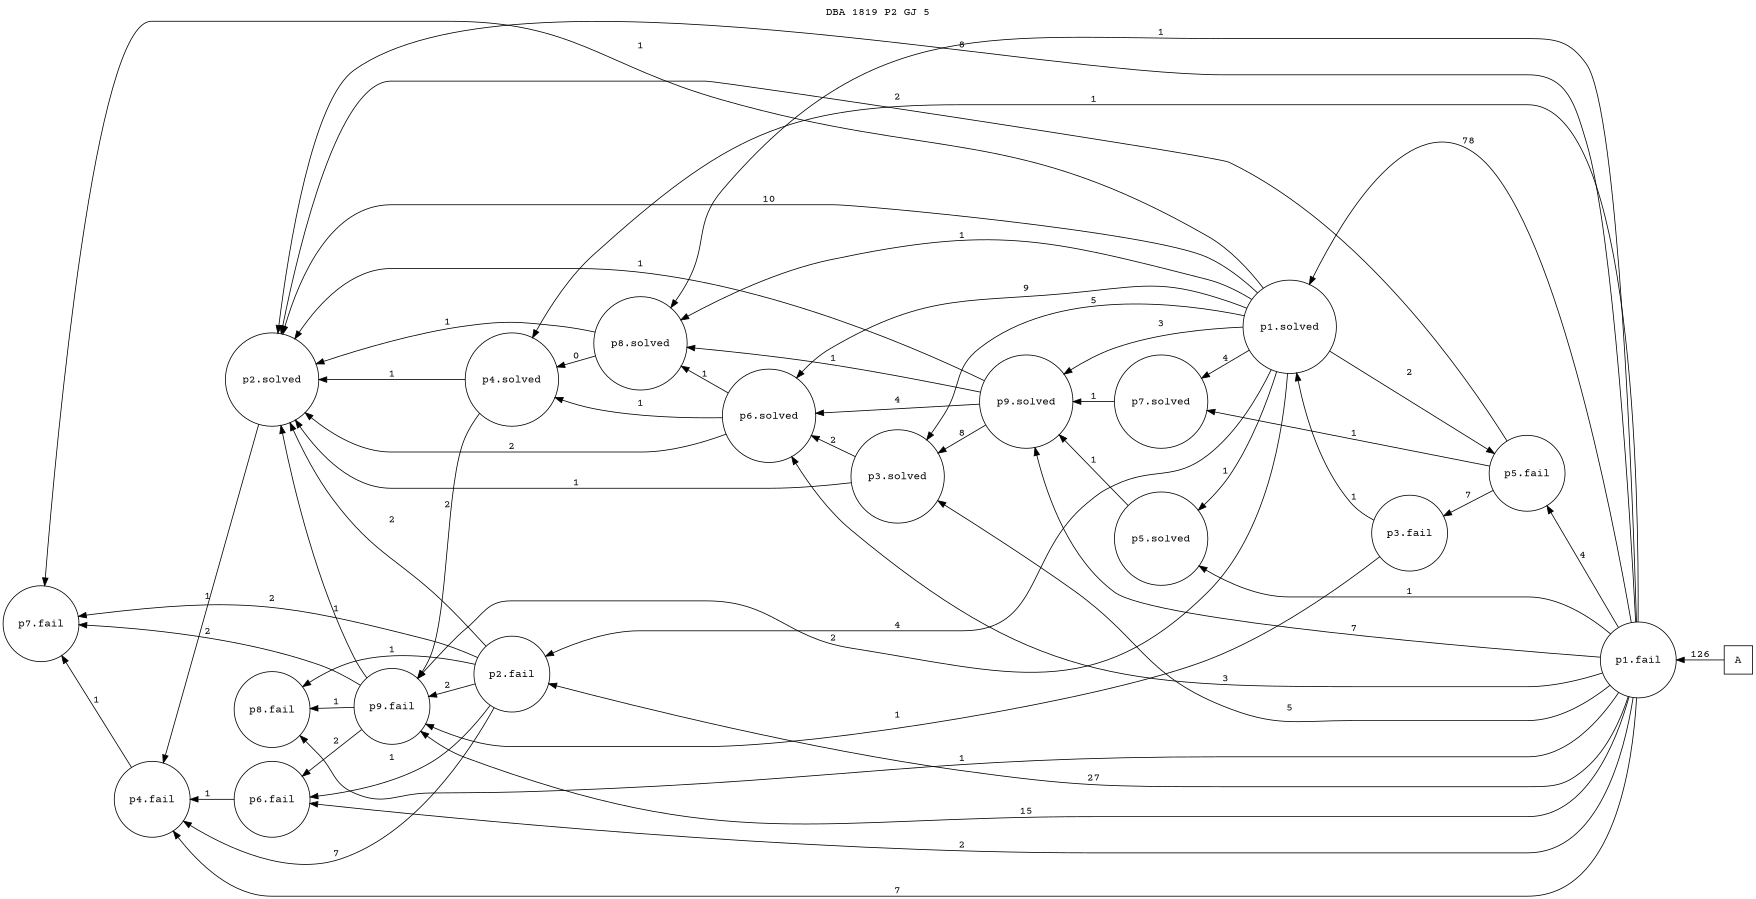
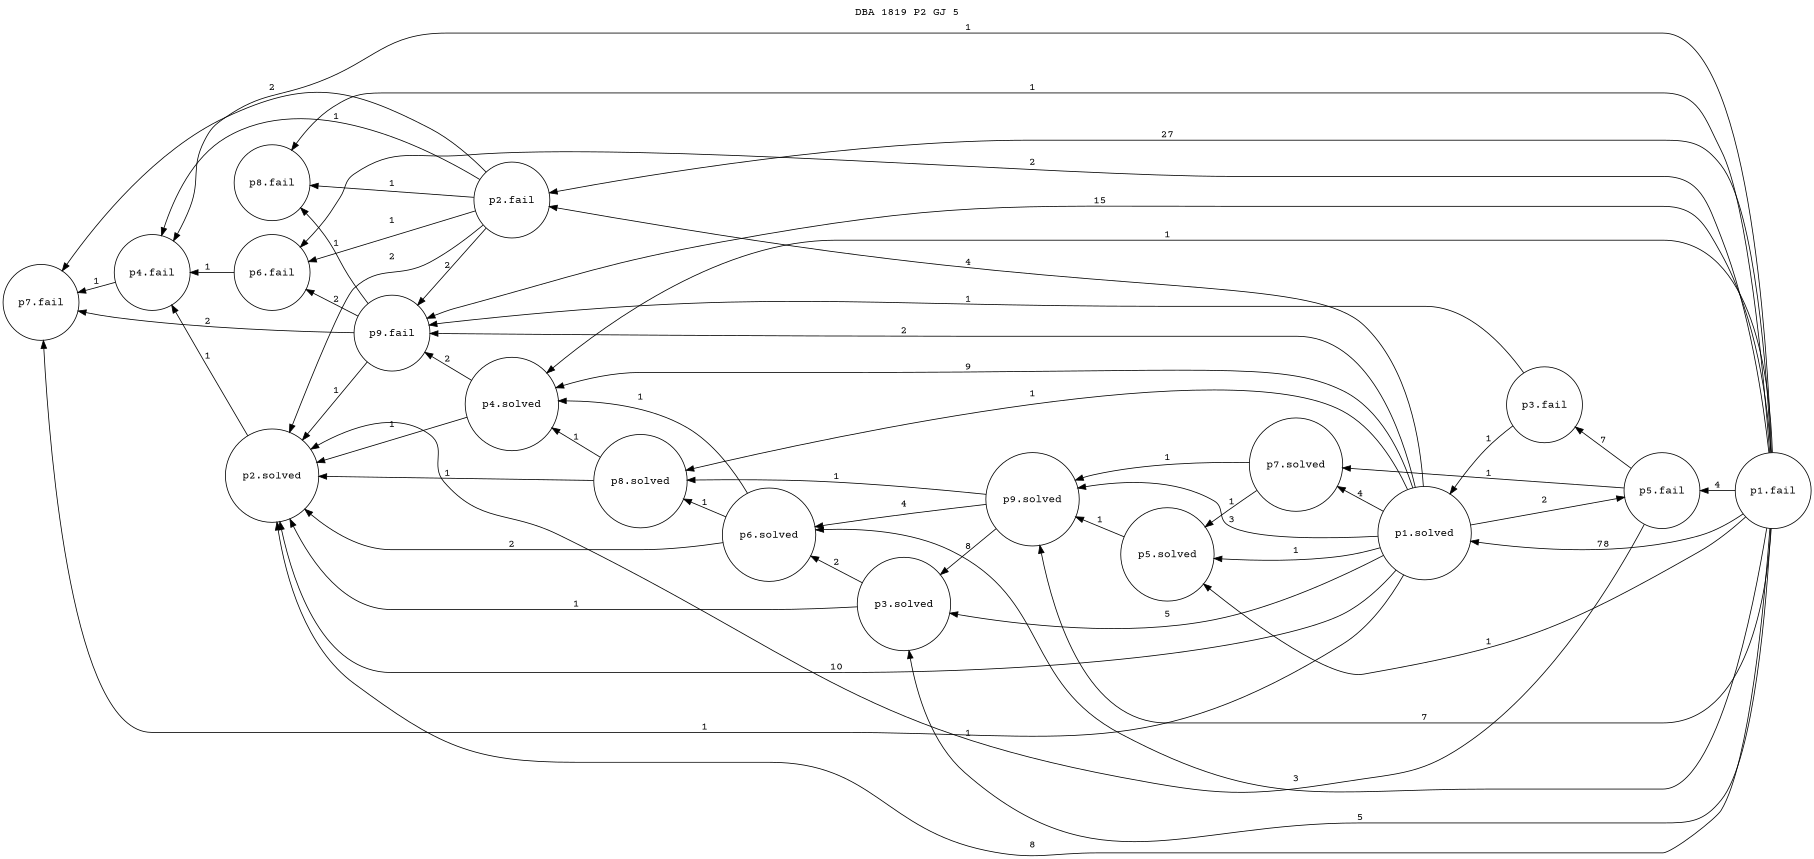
edge "p1.fail" -> "p8.solved": removed, label "1"
edge "p5.fail" -> "p2.solved": label "2" -> "1"
edge "p9.solved" -> "p2.solved": removed, label "1"
edge "p1.solved" -> "p6.solved": now "p1.solved" -> "p4.solved"
edge "p8.solved" -> "p4.solved": label "0" -> "1"
edge "p7.solved" -> "p5.solved": added, label "1"
node "A": removed
edge "p2.fail" -> "p4.fail": label "7" -> "1"
edge "p1.fail" -> "p4.fail": label "7" -> "1"
